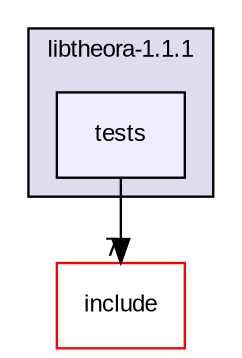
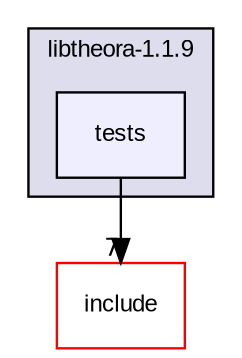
cluster "libtheora-1.1.1": label "libtheora-1.1.1" -> "libtheora-1.1.9"
